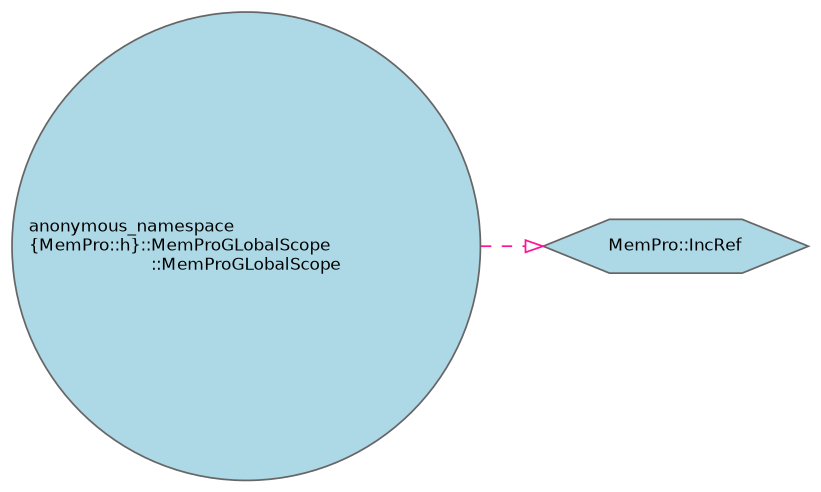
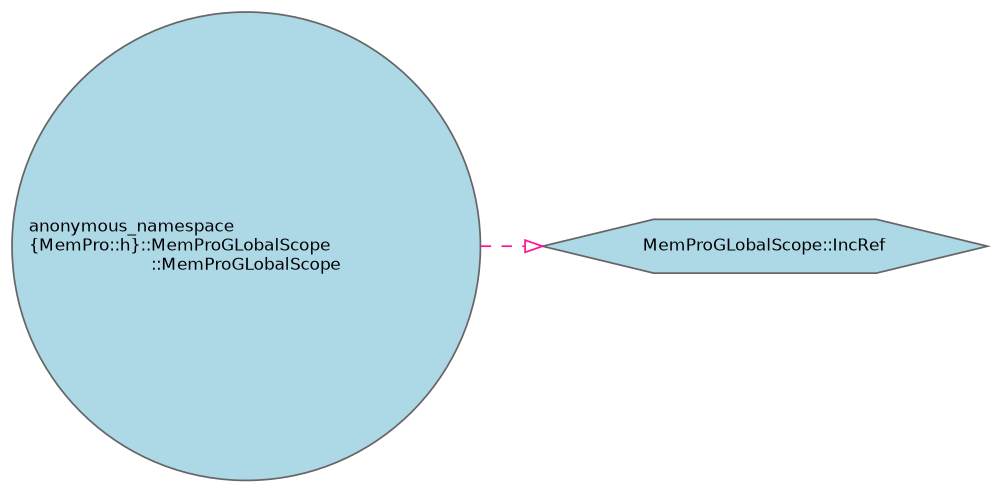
node "MemPro::IncRef": label "MemPro::IncRef" -> "MemProGLobalScope::IncRef"
